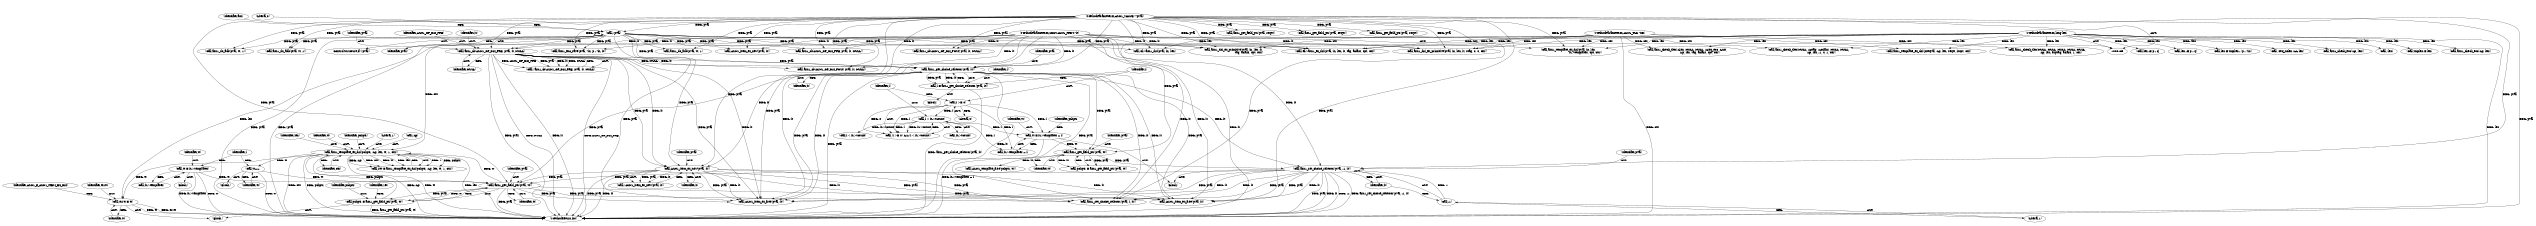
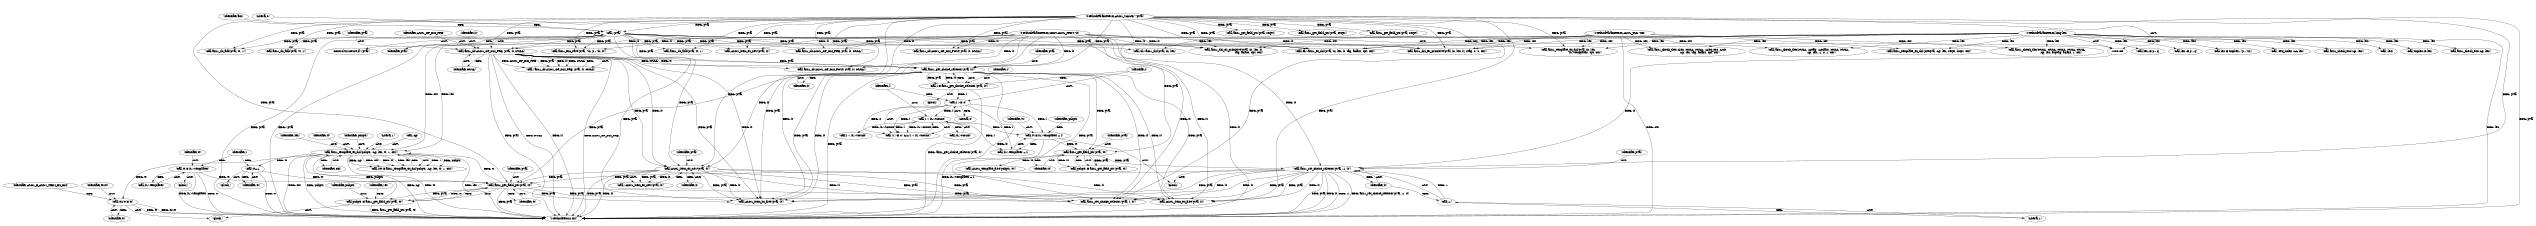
edge "(MethodParameterIn,ASN1_VALUE **pval)" -> "(Call,cf->asn1_d2i(pval, in, len))": removed, label "DDG: pval"
edge "(MethodParameterIn,long len)" -> "(Call,errtt = tt)": now "(MethodParameterIn,long len)" -> "(Call,asn1_template_ex_d2i(pchptr, &p, len, tt, 1, ctx))"
edge "(Call,asn1_get_choice_selector(pval, it))" -> "(Call,asn1_set_choice_selector(pval, -1, it))": now "1000135" -> "(Call,asn1_set_choice_selector(pval, -1, it))"
edge "(Call,i = asn1_get_choice_selector(pval, it))" -> "(Call,i >= 0)": added, label "DDG: i"
